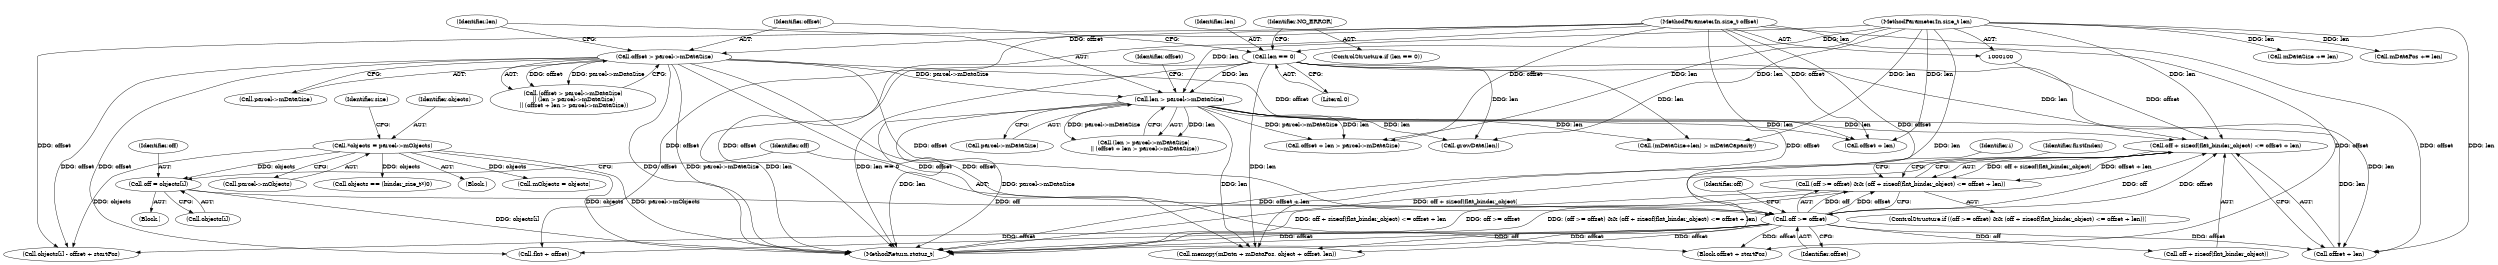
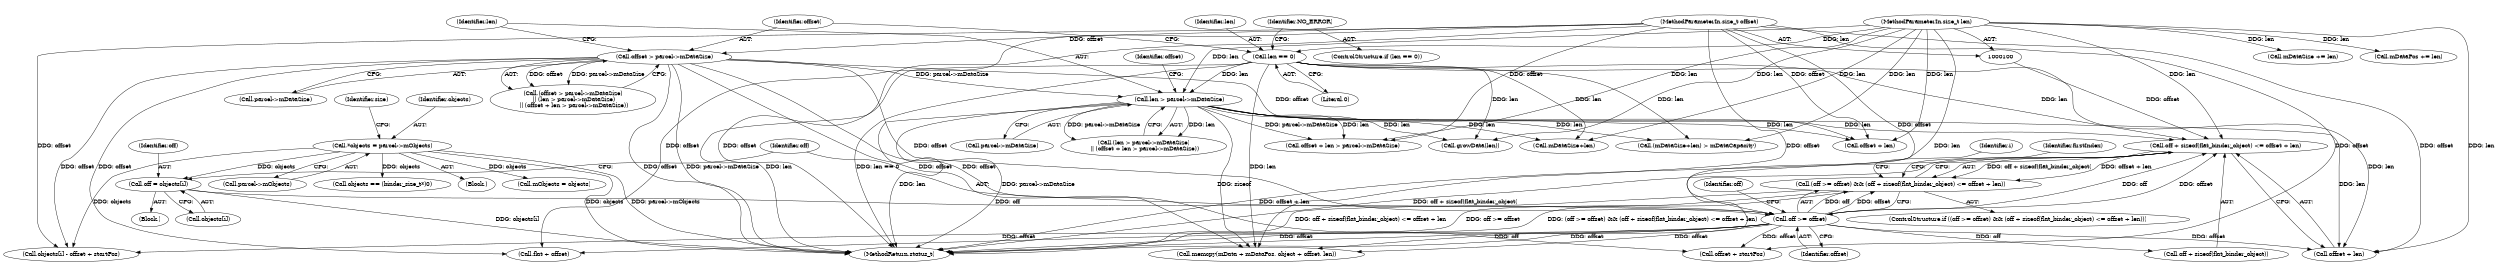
node "(Call,mDataSize+len)": added
edge "(Call,len > parcel->mDataSize)" -> "(Call,memcpy(mData + mDataPos, object + offset, len))": label "DDG: len" -> "DDG: sizeof"
node "(Block,offset + startPos)": label "(Block,offset + startPos)" -> "(Call,offset + startPos)"
